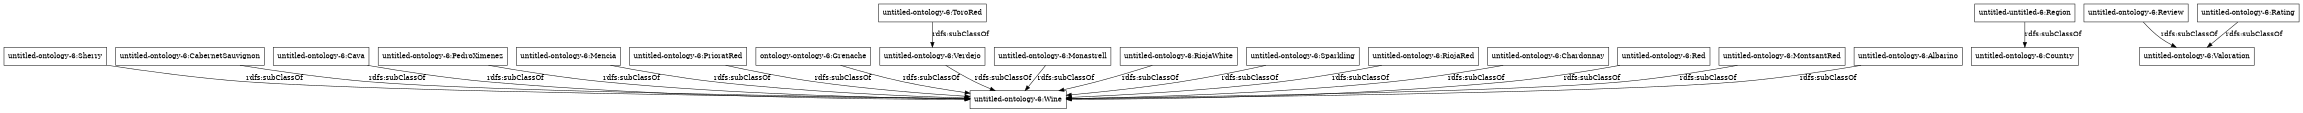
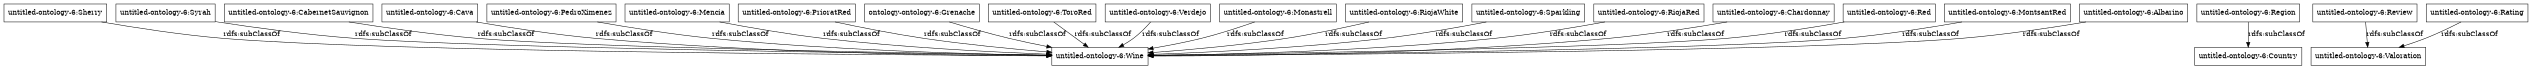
node "untitled-ontology-6:Syrah": added
node "untitled-untitled-6:Region": label "untitled-untitled-6:Region" -> "untitled-ontology-6:Region"
edge "untitled-ontology-6:ToroRed" -> "untitled-ontology-6:Verdejo": now "untitled-ontology-6:ToroRed" -> "untitled-ontology-6:Wine"
